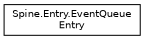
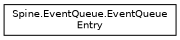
node "Spine.Entry.EventQueue Entry": label "Spine.Entry.EventQueue Entry" -> "Spine.EventQueue.EventQueue Entry"
